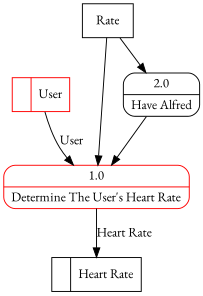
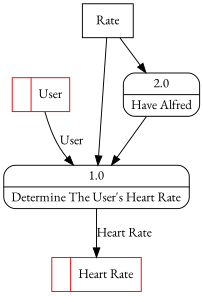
node "1.0": color red -> black
node "Heart Rate": color black -> red
